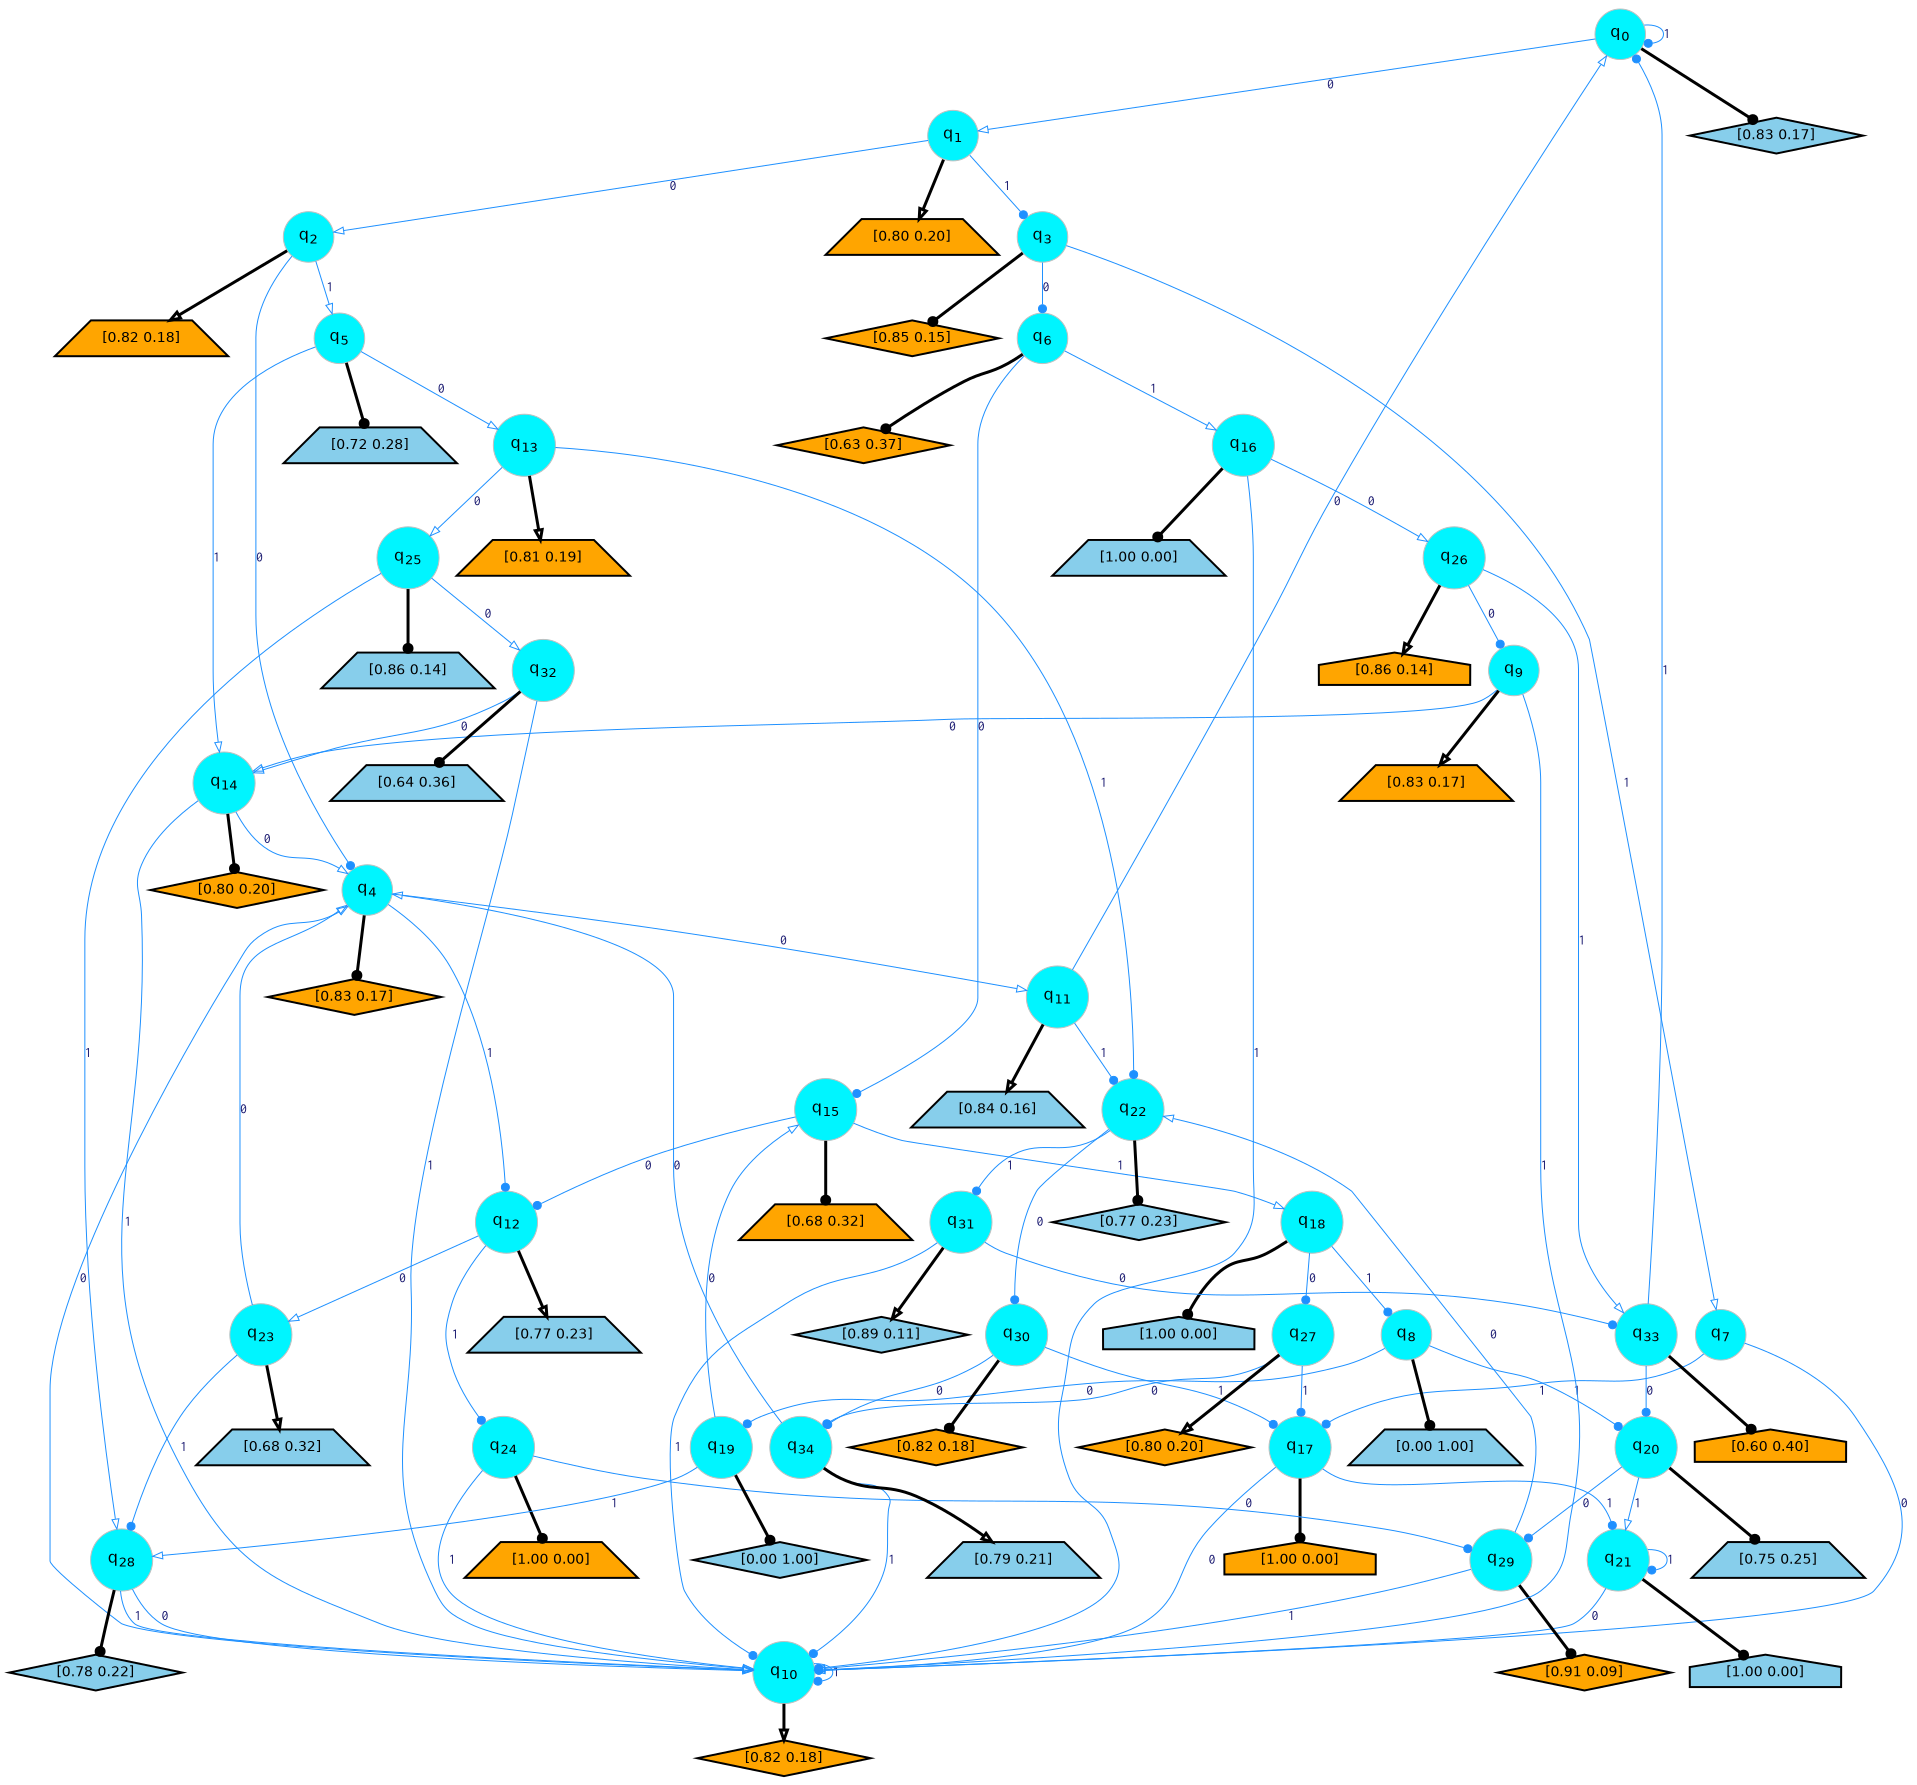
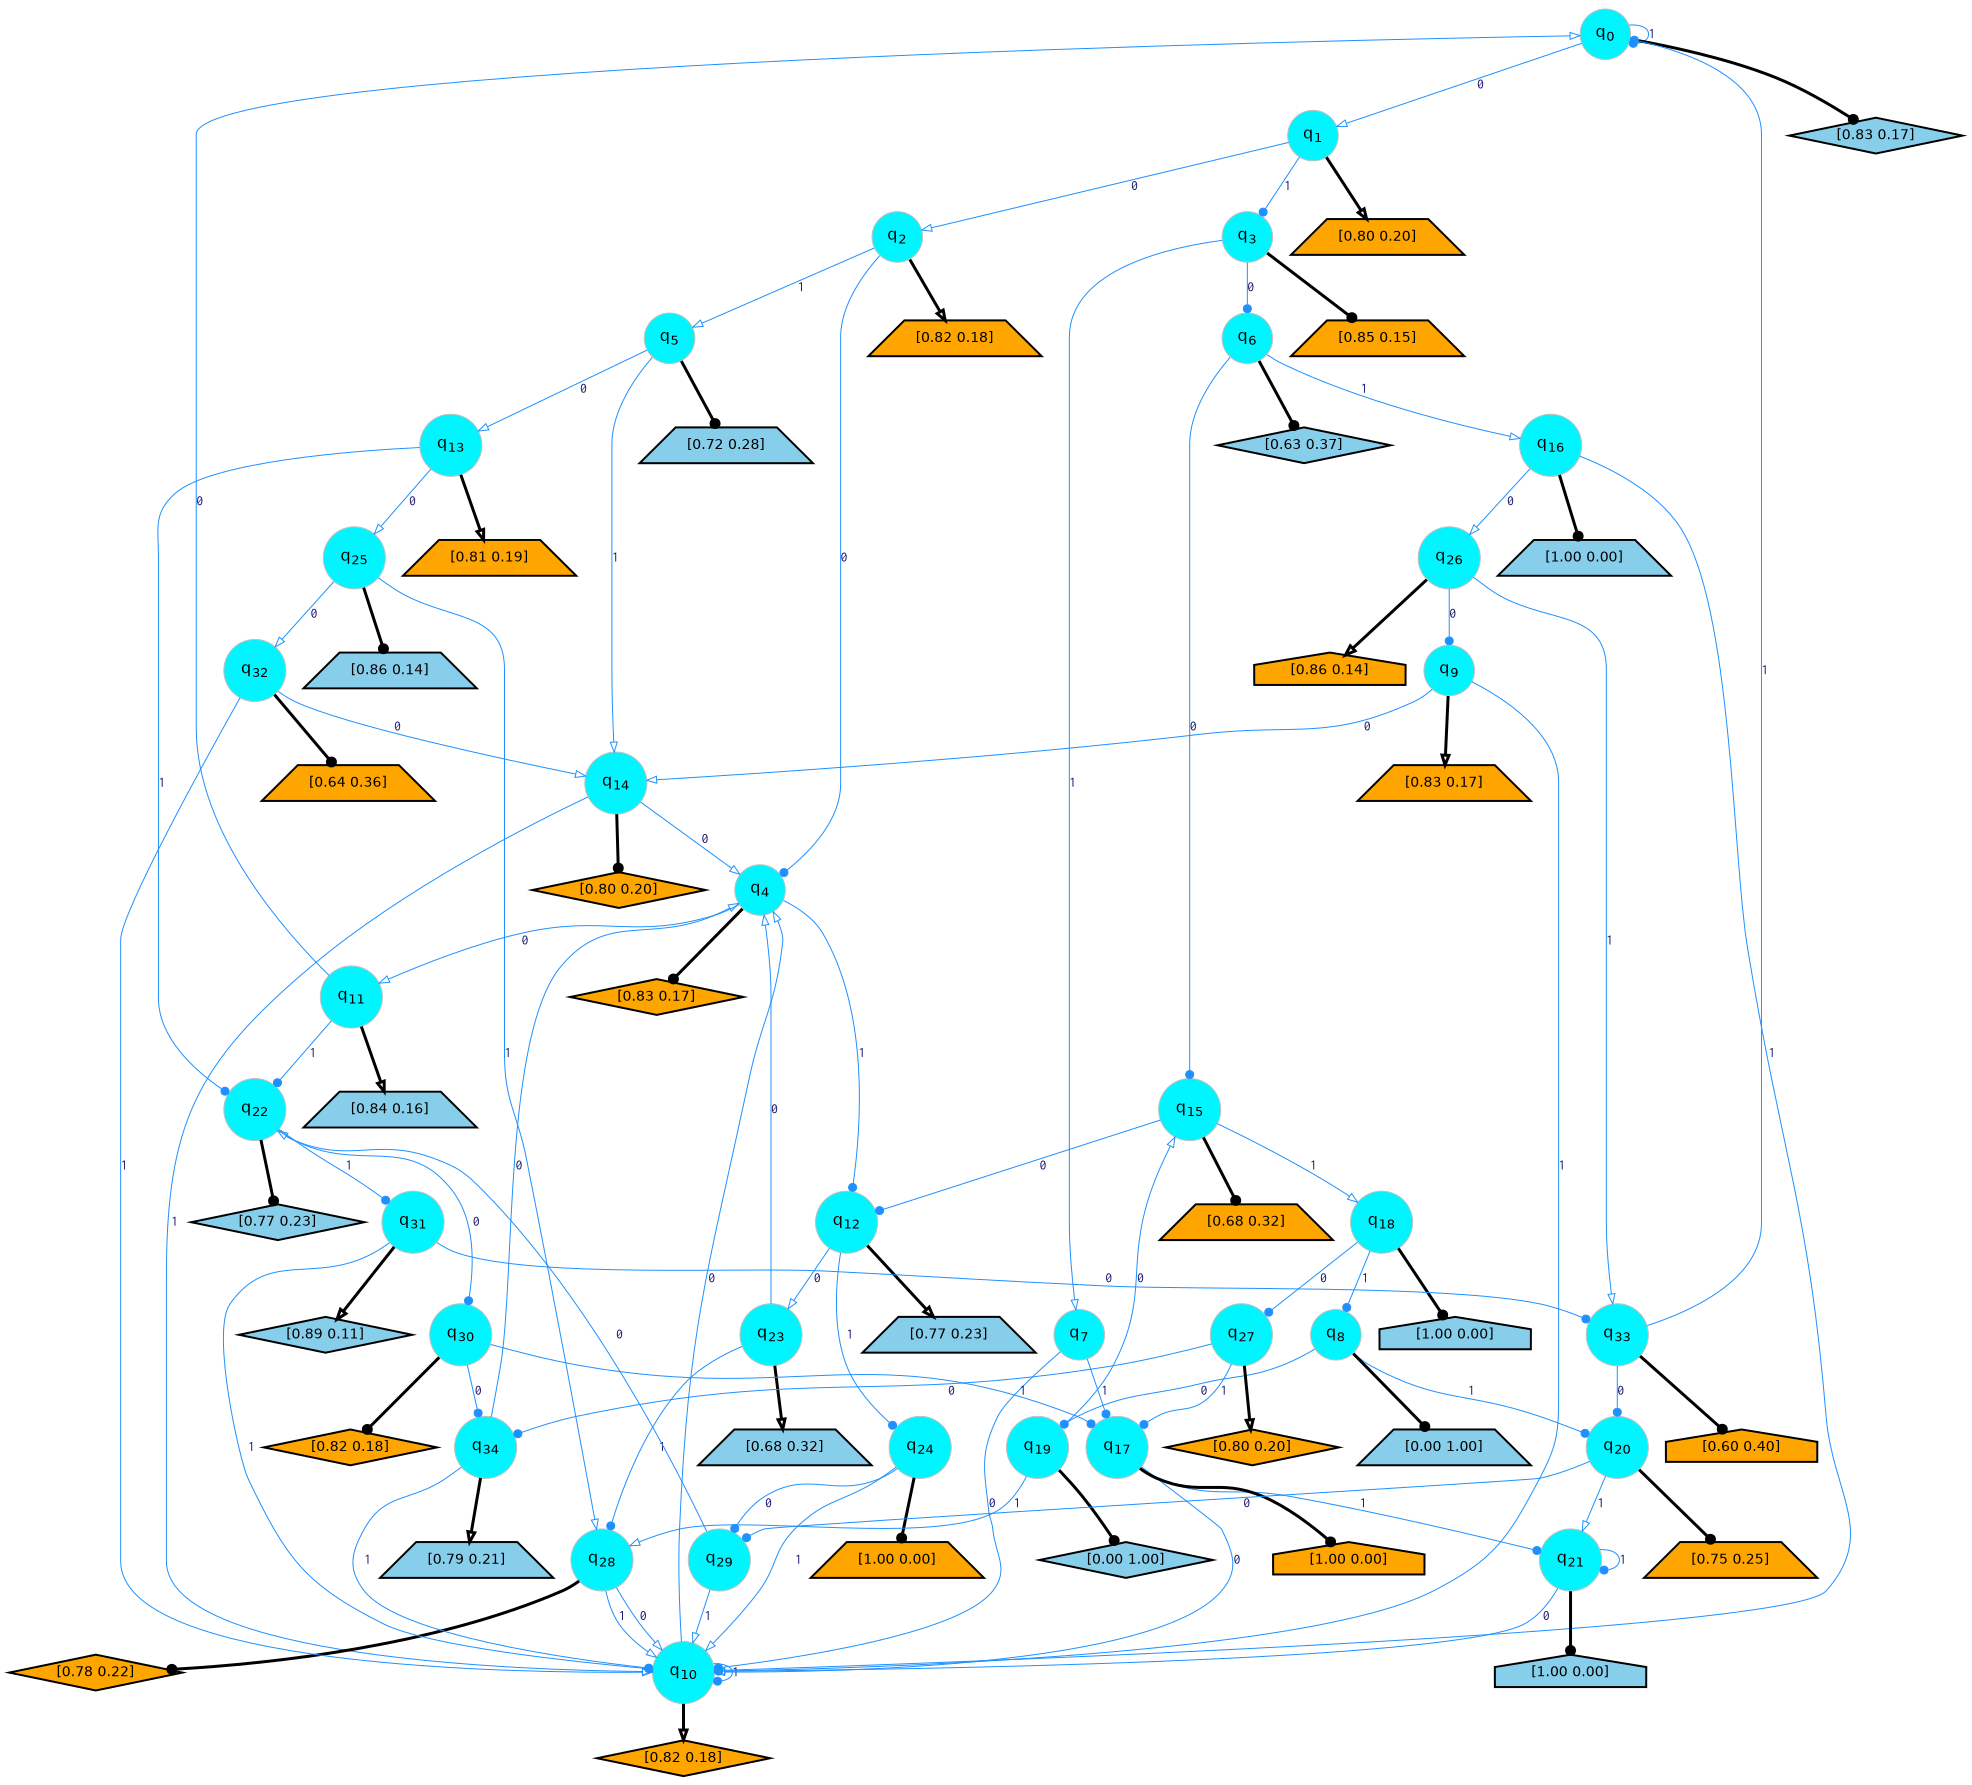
node "[0.85 0.15]": shape diamond -> trapezium
node "[0.63 0.37]": fillcolor orange -> skyblue
node "[0.64 0.36]": fillcolor skyblue -> orange
node "[0.75 0.25]": fillcolor skyblue -> orange
node "[0.78 0.22]": fillcolor skyblue -> orange
node "[0.91 0.09]": removed
